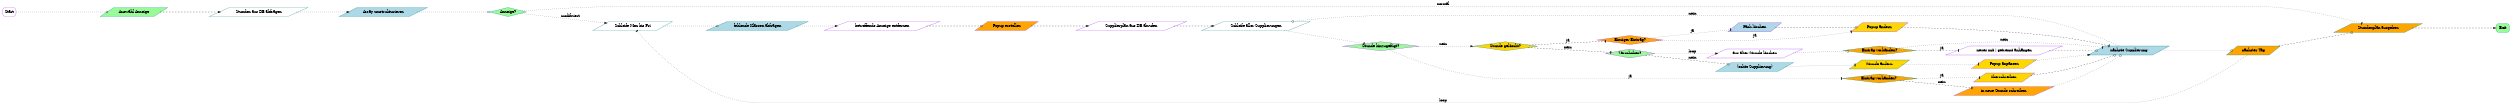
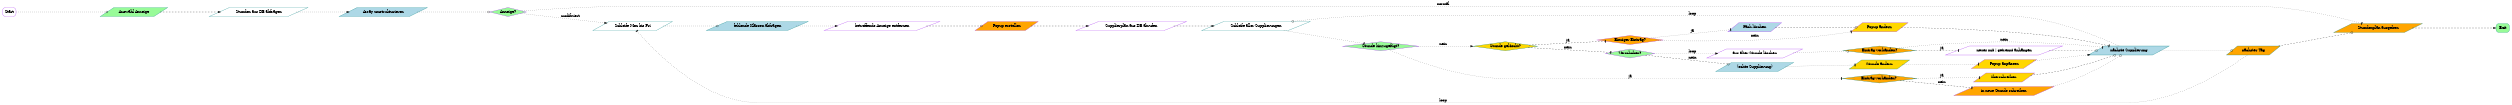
node "Anzeige?": color teal -> purple
edge "nächste Supplierung" -> "Schleife aller Supplierungen": label "nein" -> "loop"
edge "Einziger Eintrag?" -> "Popup ändern": label "ja" -> "nein"
